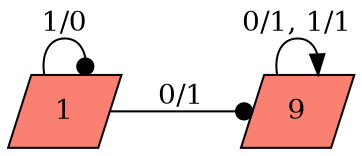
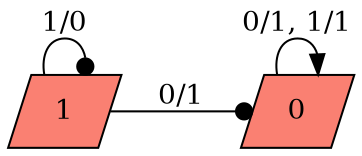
node "9": label "9" -> "0"
